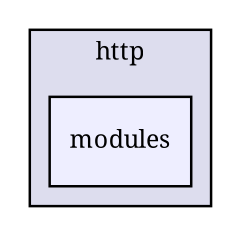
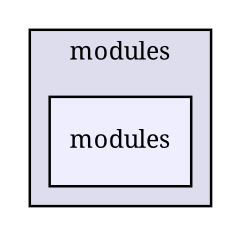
cluster "http": label "http" -> "modules"
